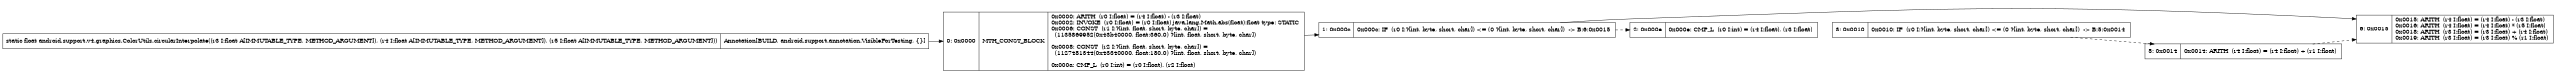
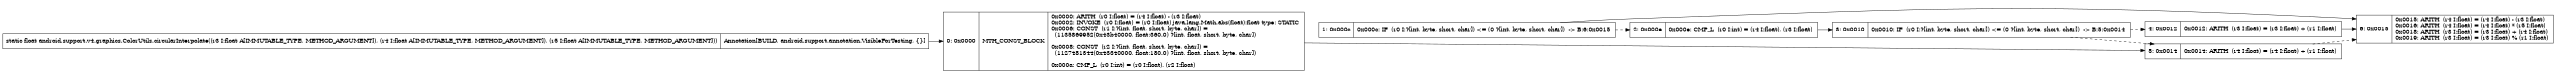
node "4: 0x0012": added
edge "2: 0x000e" -> "3: 0x0010": added
edge "0: 0x0000" -> "1: 0x000c": now "0: 0x0000" -> "5: 0x0014"
